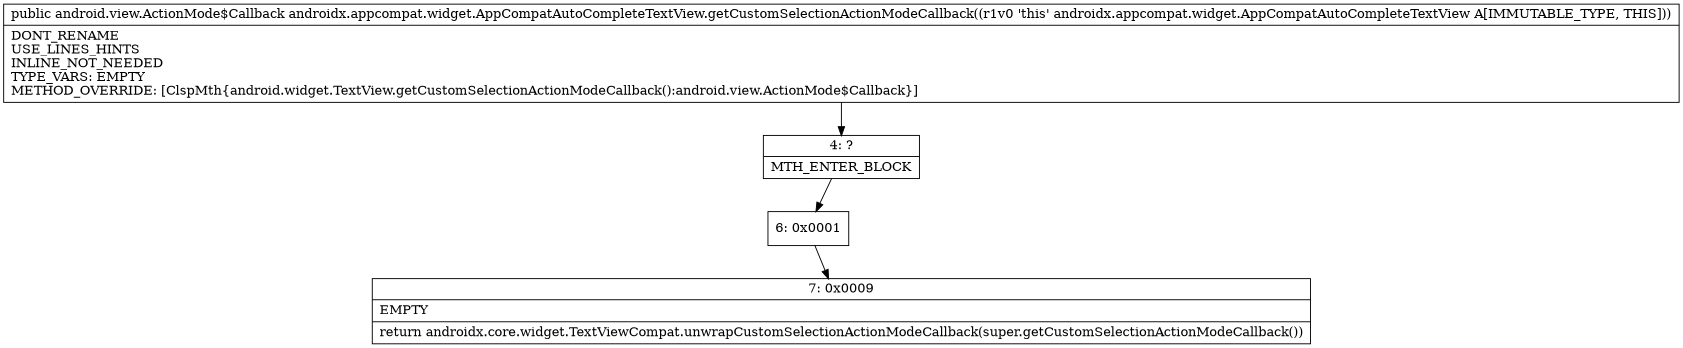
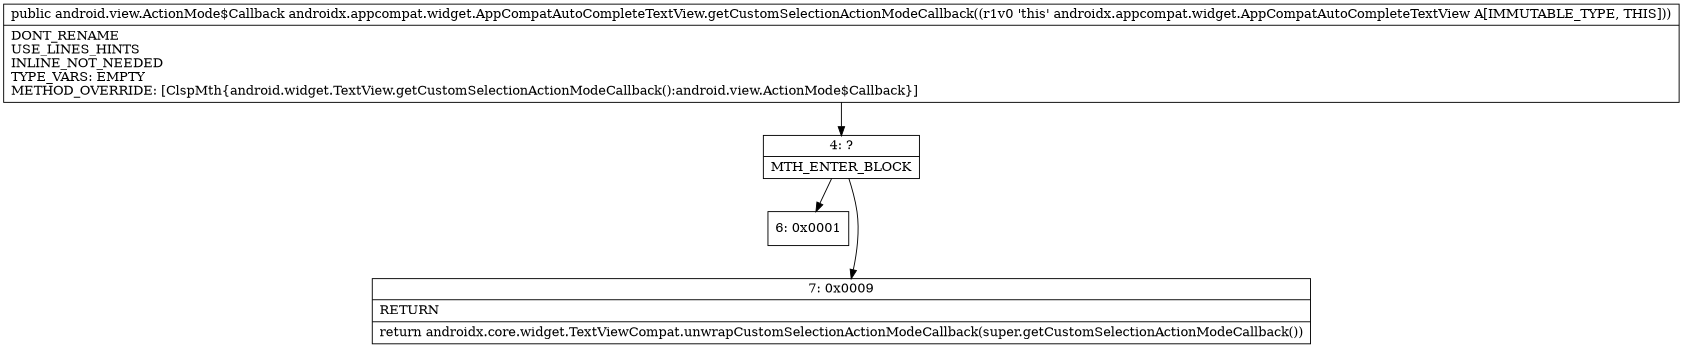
edge "6: 0x0001" -> "7: 0x0009": now "4: ?" -> "7: 0x0009"
node "7: 0x0009": text "EMPTY" -> "RETURN"
